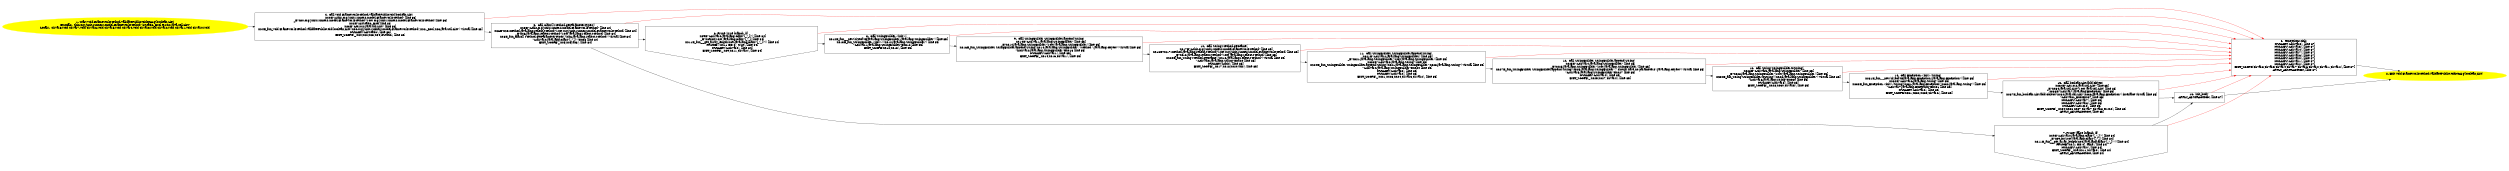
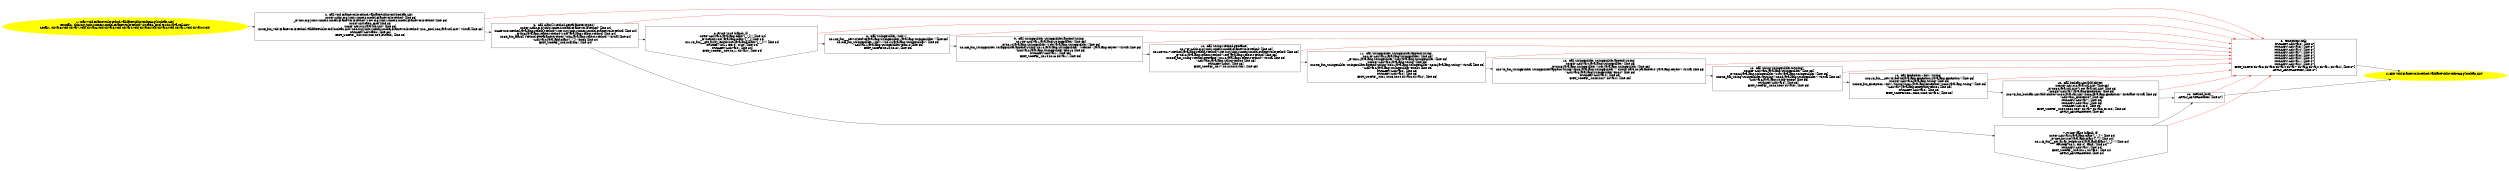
node "16:  init_body APPLY_ABSTRACTION; [line 87]": label "16:  init_body APPLY_ABSTRACTION; [line 87]" -> "16:  method_body APPLY_ABSTRACTION; [line 87]"
